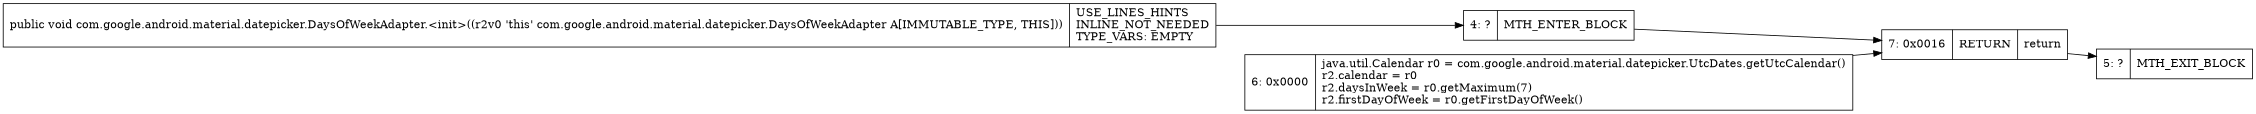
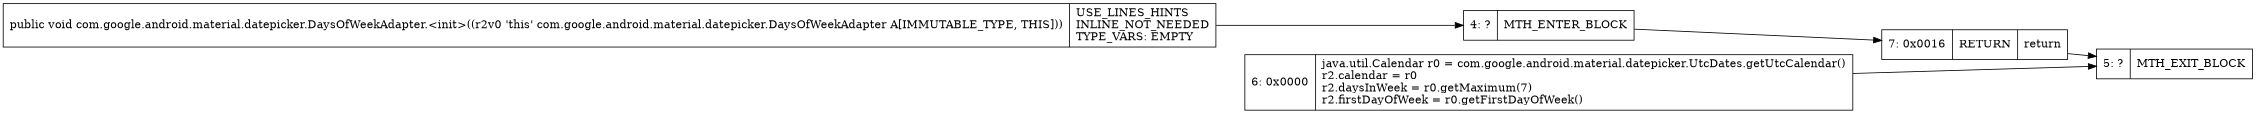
edge "6: 0x0000" -> "7: 0x0016": now "6: 0x0000" -> "5: ?"
